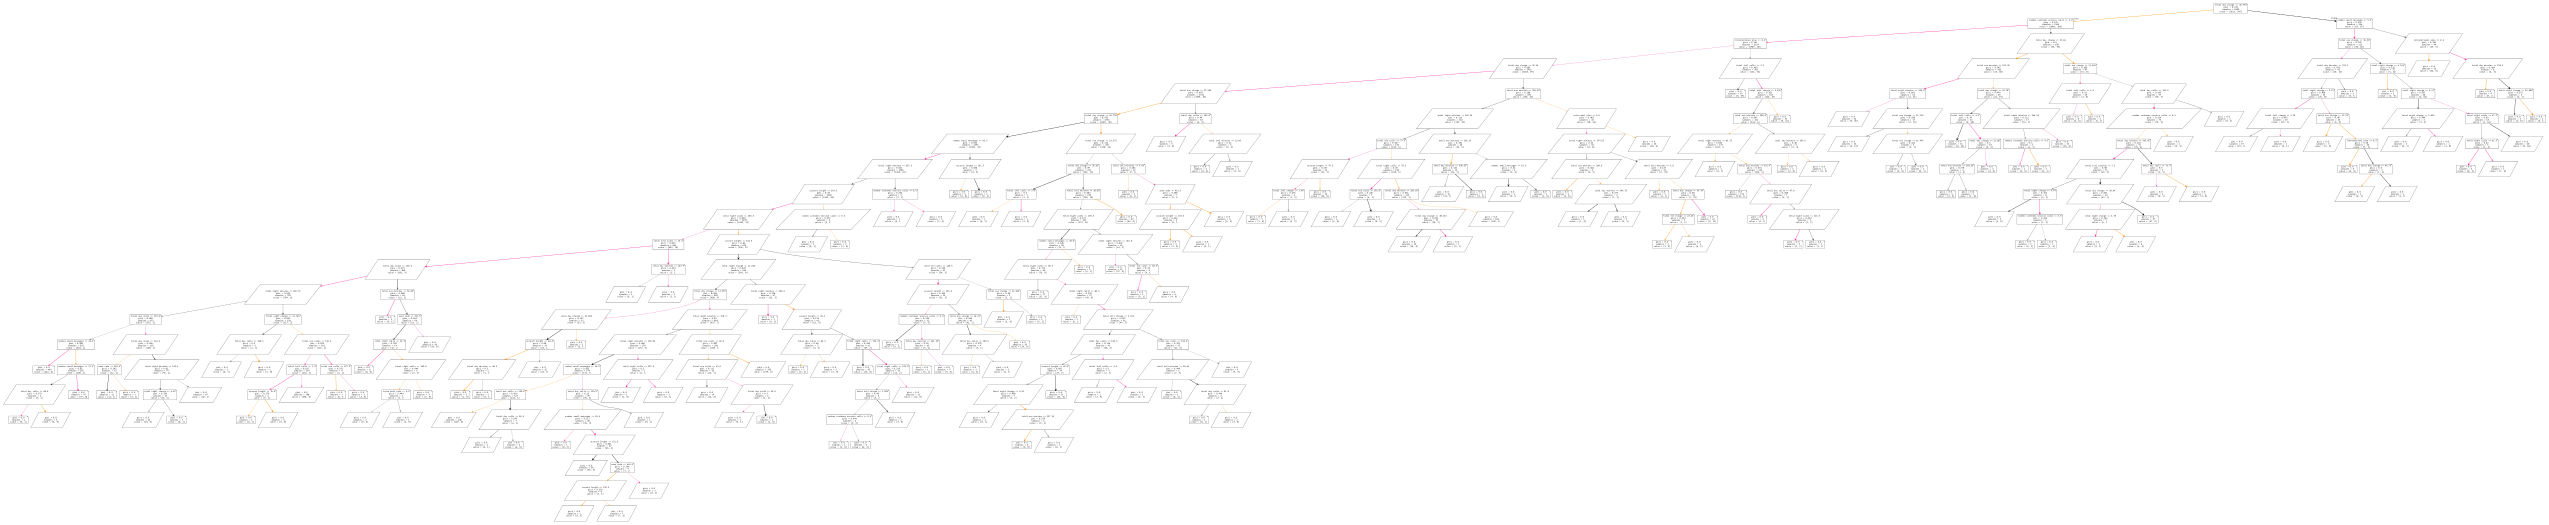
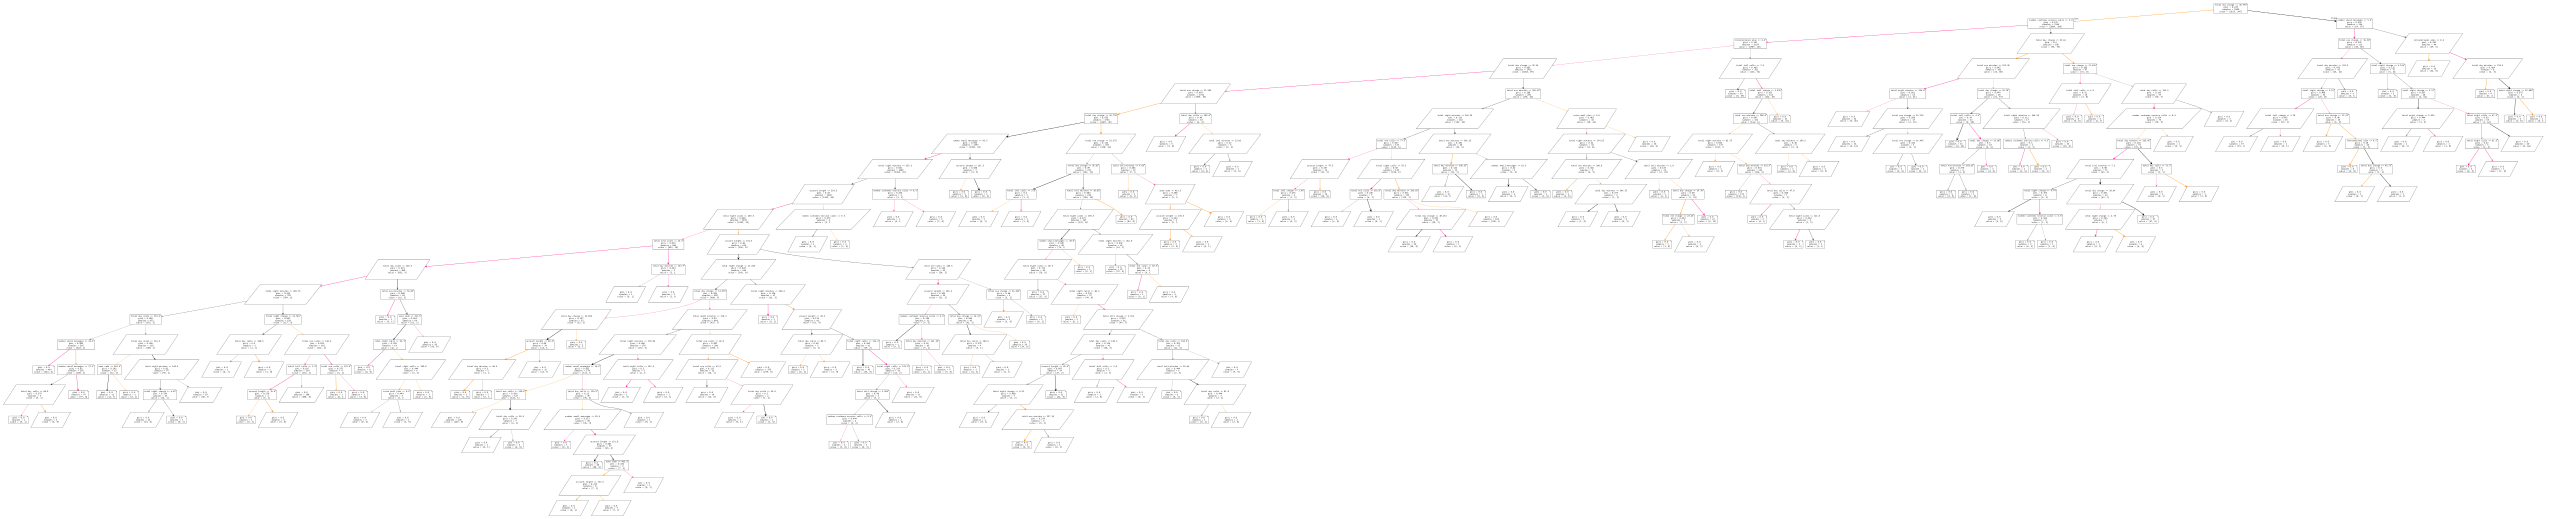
node "gini = 0.0 samples = 38 value = [38, 0]": shape parallelogram -> note
